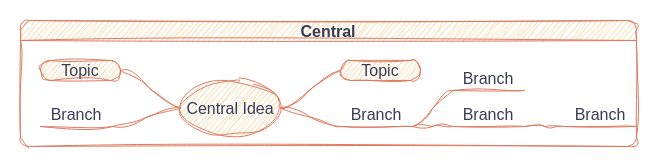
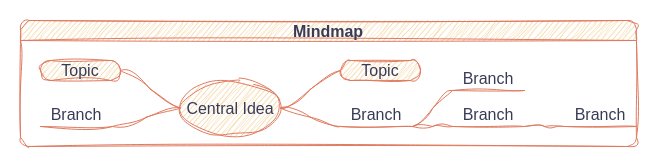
node "Central": label "Central" -> "Mindmap"
